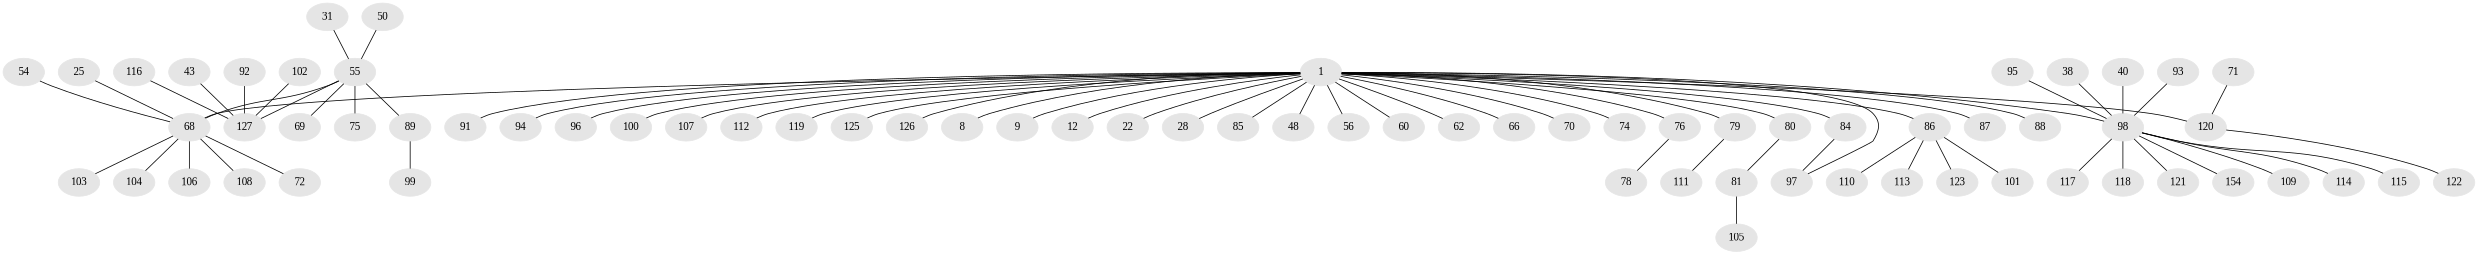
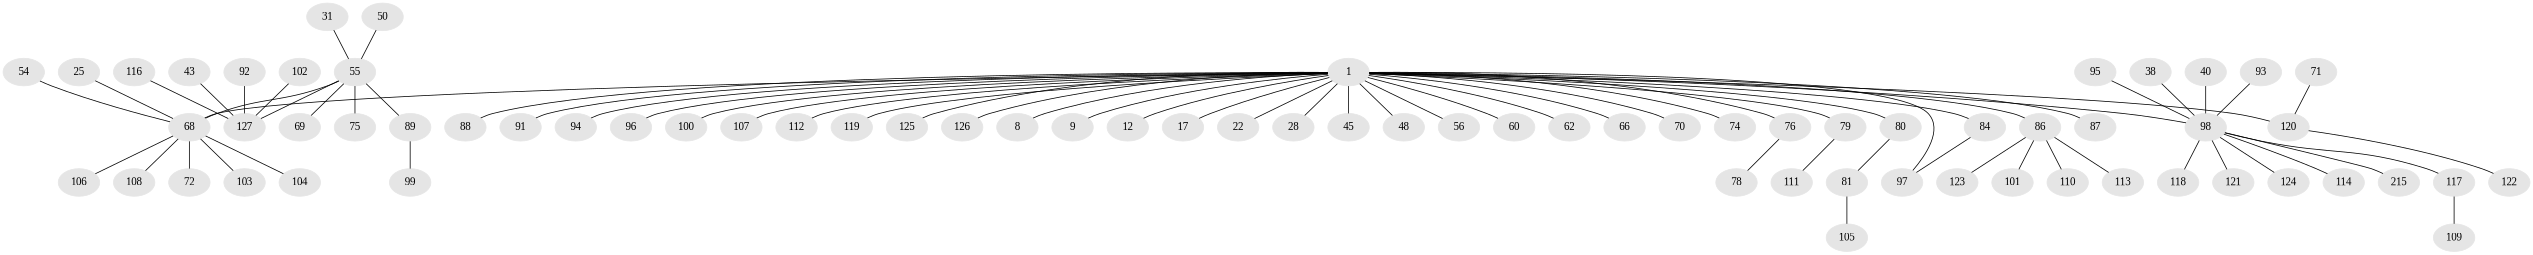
node "17": added
node "85": label "85" -> "45"
edge "98" -- "109": now "117" -- "109"
node "154": label "154" -> "124"
node "115": label "115" -> "215"
